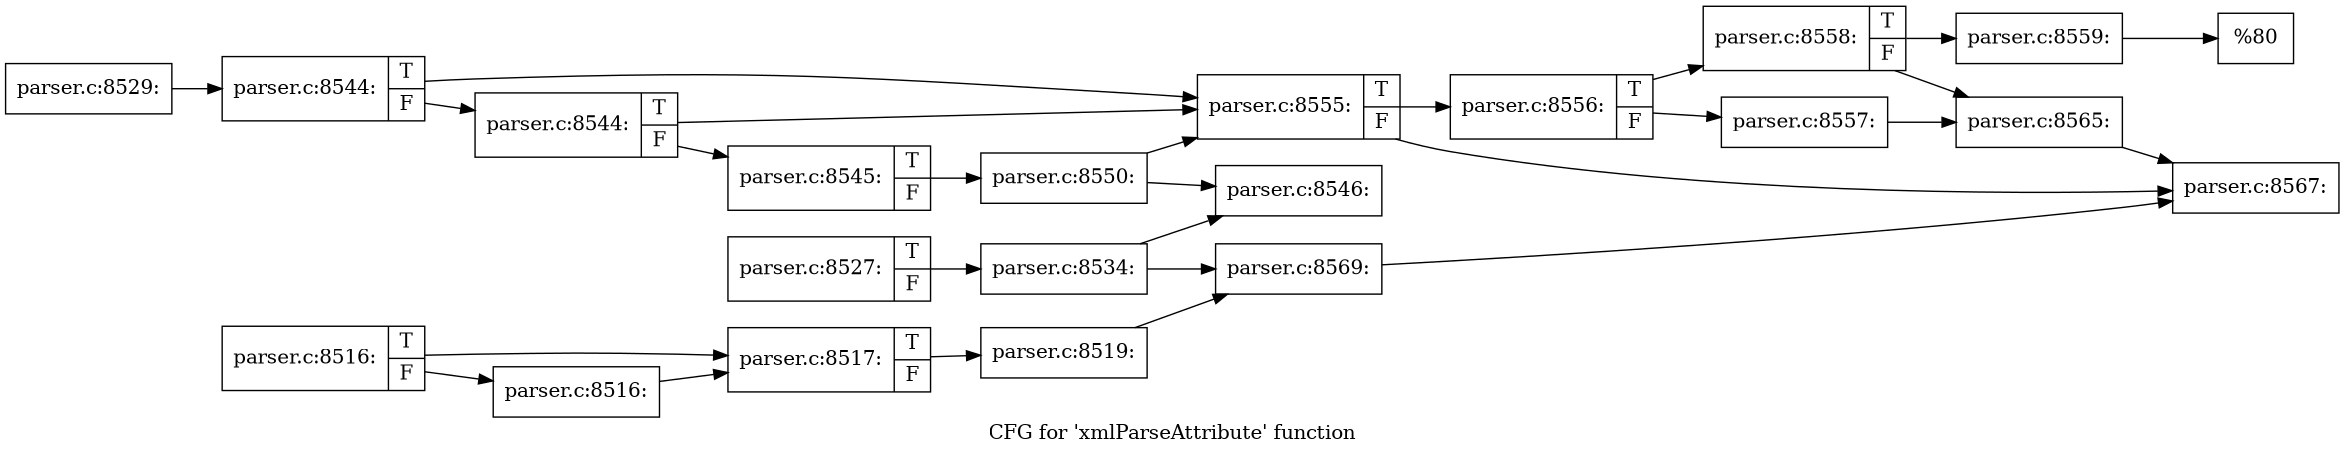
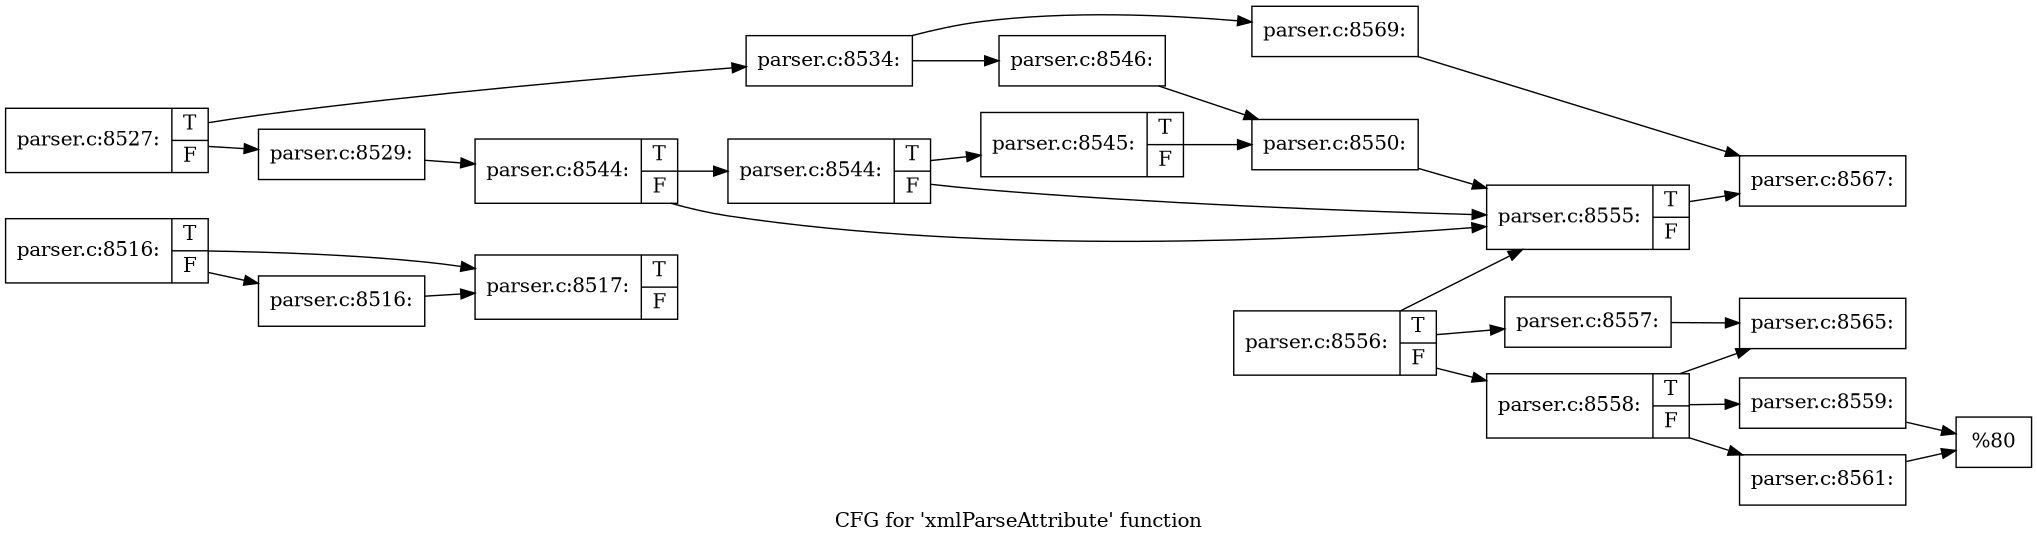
edge "parser.c:8555:" -> "parser.c:8556:": reversed
edge "parser.c:8527:" -> "parser.c:8529:": added
edge "parser.c:8565:" -> "parser.c:8567:": removed
edge "parser.c:8550:" -> "parser.c:8546:": reversed
node "parser.c:8519:": removed
node "parser.c:8561:": added
